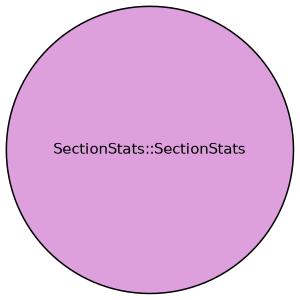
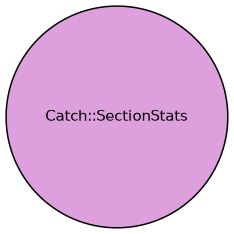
node "SectionStats::SectionStats": label "SectionStats::SectionStats" -> "Catch::SectionStats"
